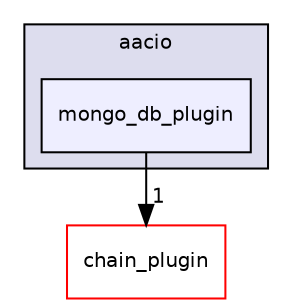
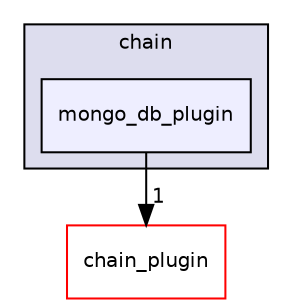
cluster "aacio": label "aacio" -> "chain"
